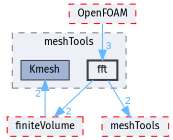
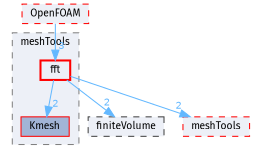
node "Kmesh": color grey25 -> red
node "fft": color grey25 -> red
edge "finiteVolume" -> "Kmesh": now "fft" -> "Kmesh"
node "finiteVolume": color red -> grey25
